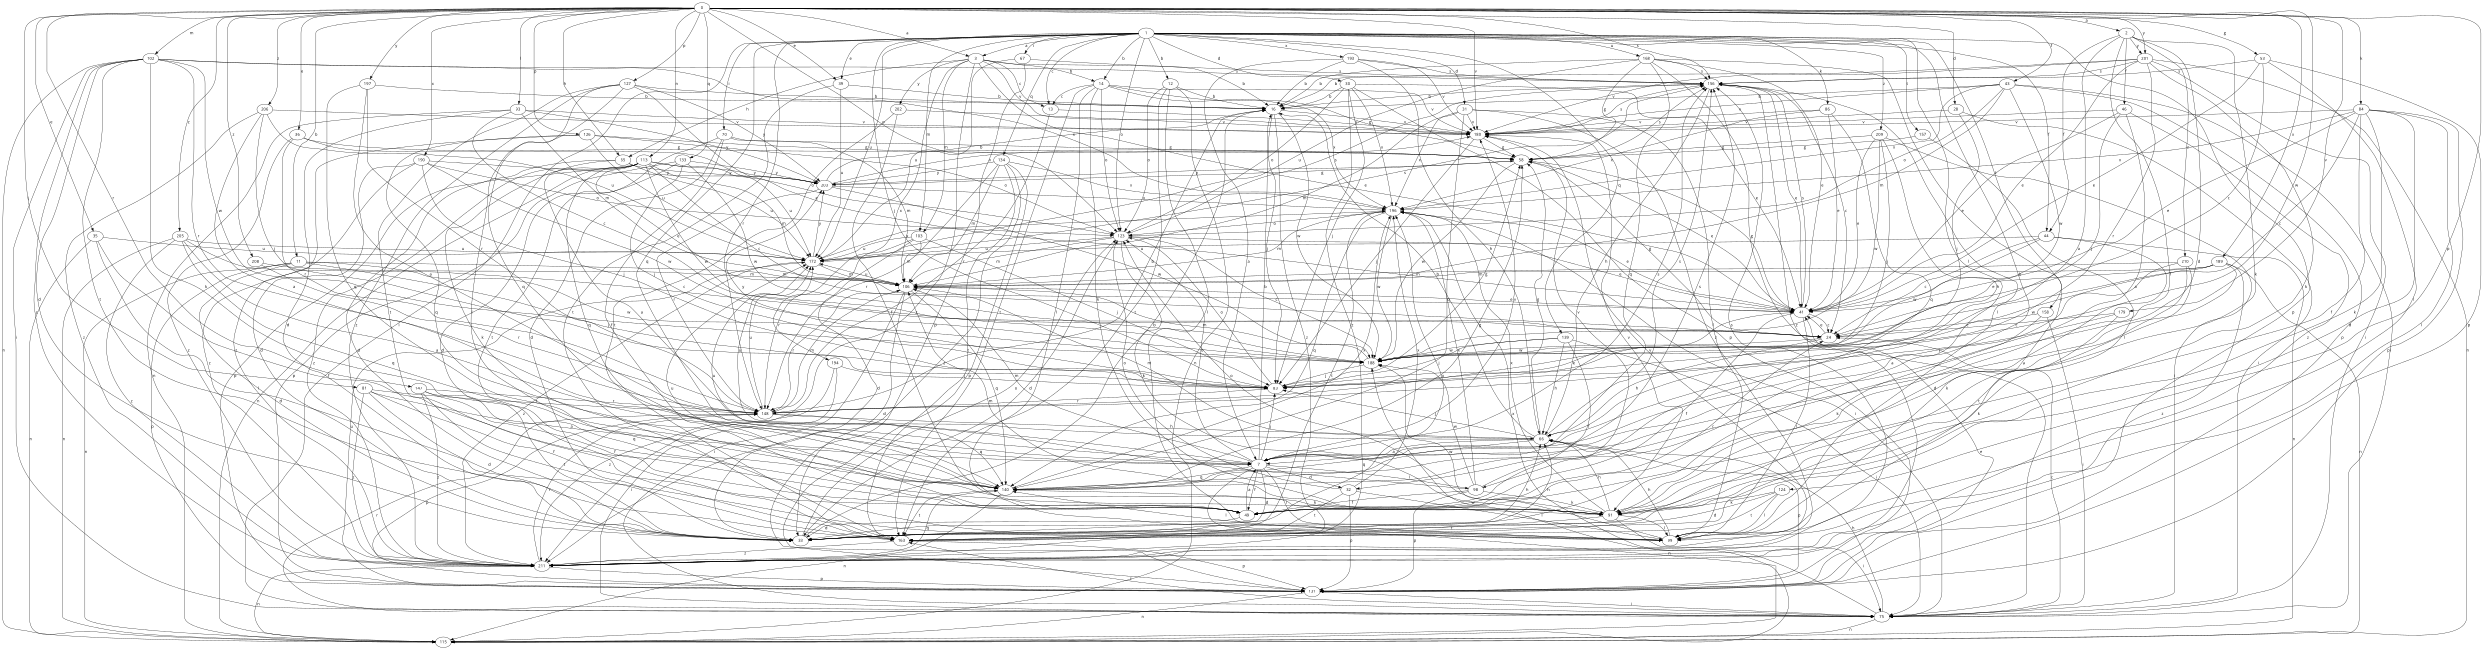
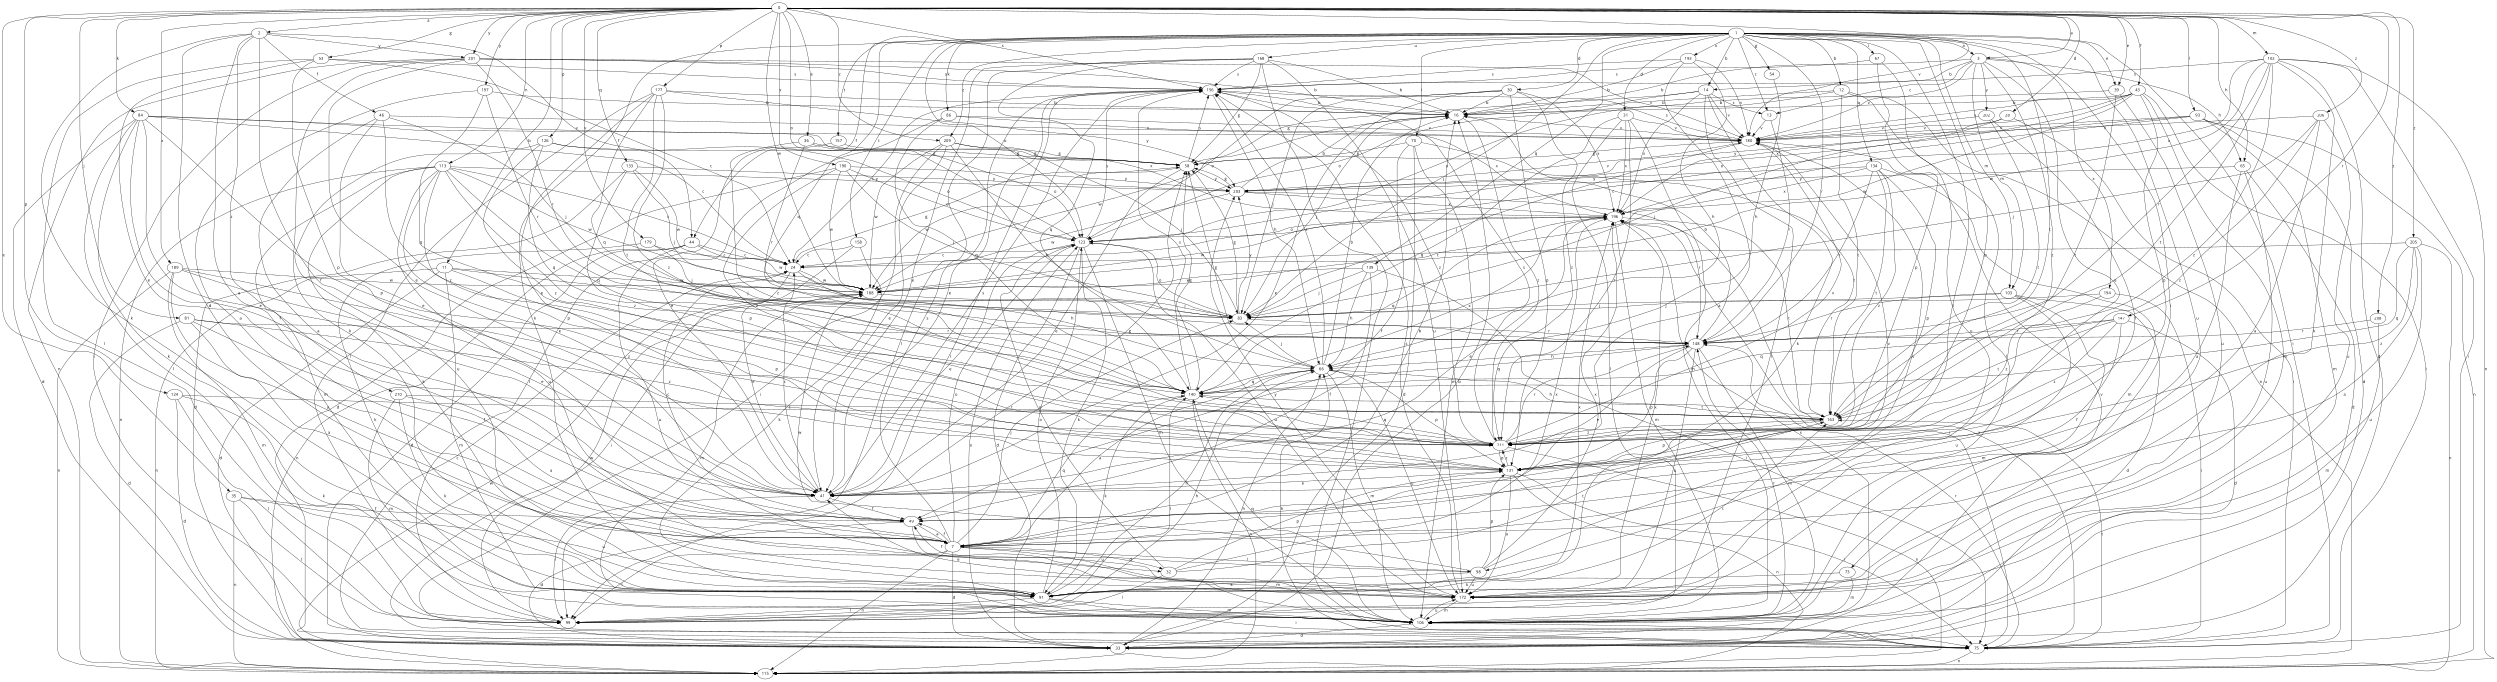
node "54": added
edge "0" -> "209": added, label "z"
edge "123" -> "188": now "123" -> "24"
edge "14" -> "163": now "1" -> "163"
edge "172" -> "211": now "131" -> "211"
node "73": added
edge "147" -> "33": added, label "d"
